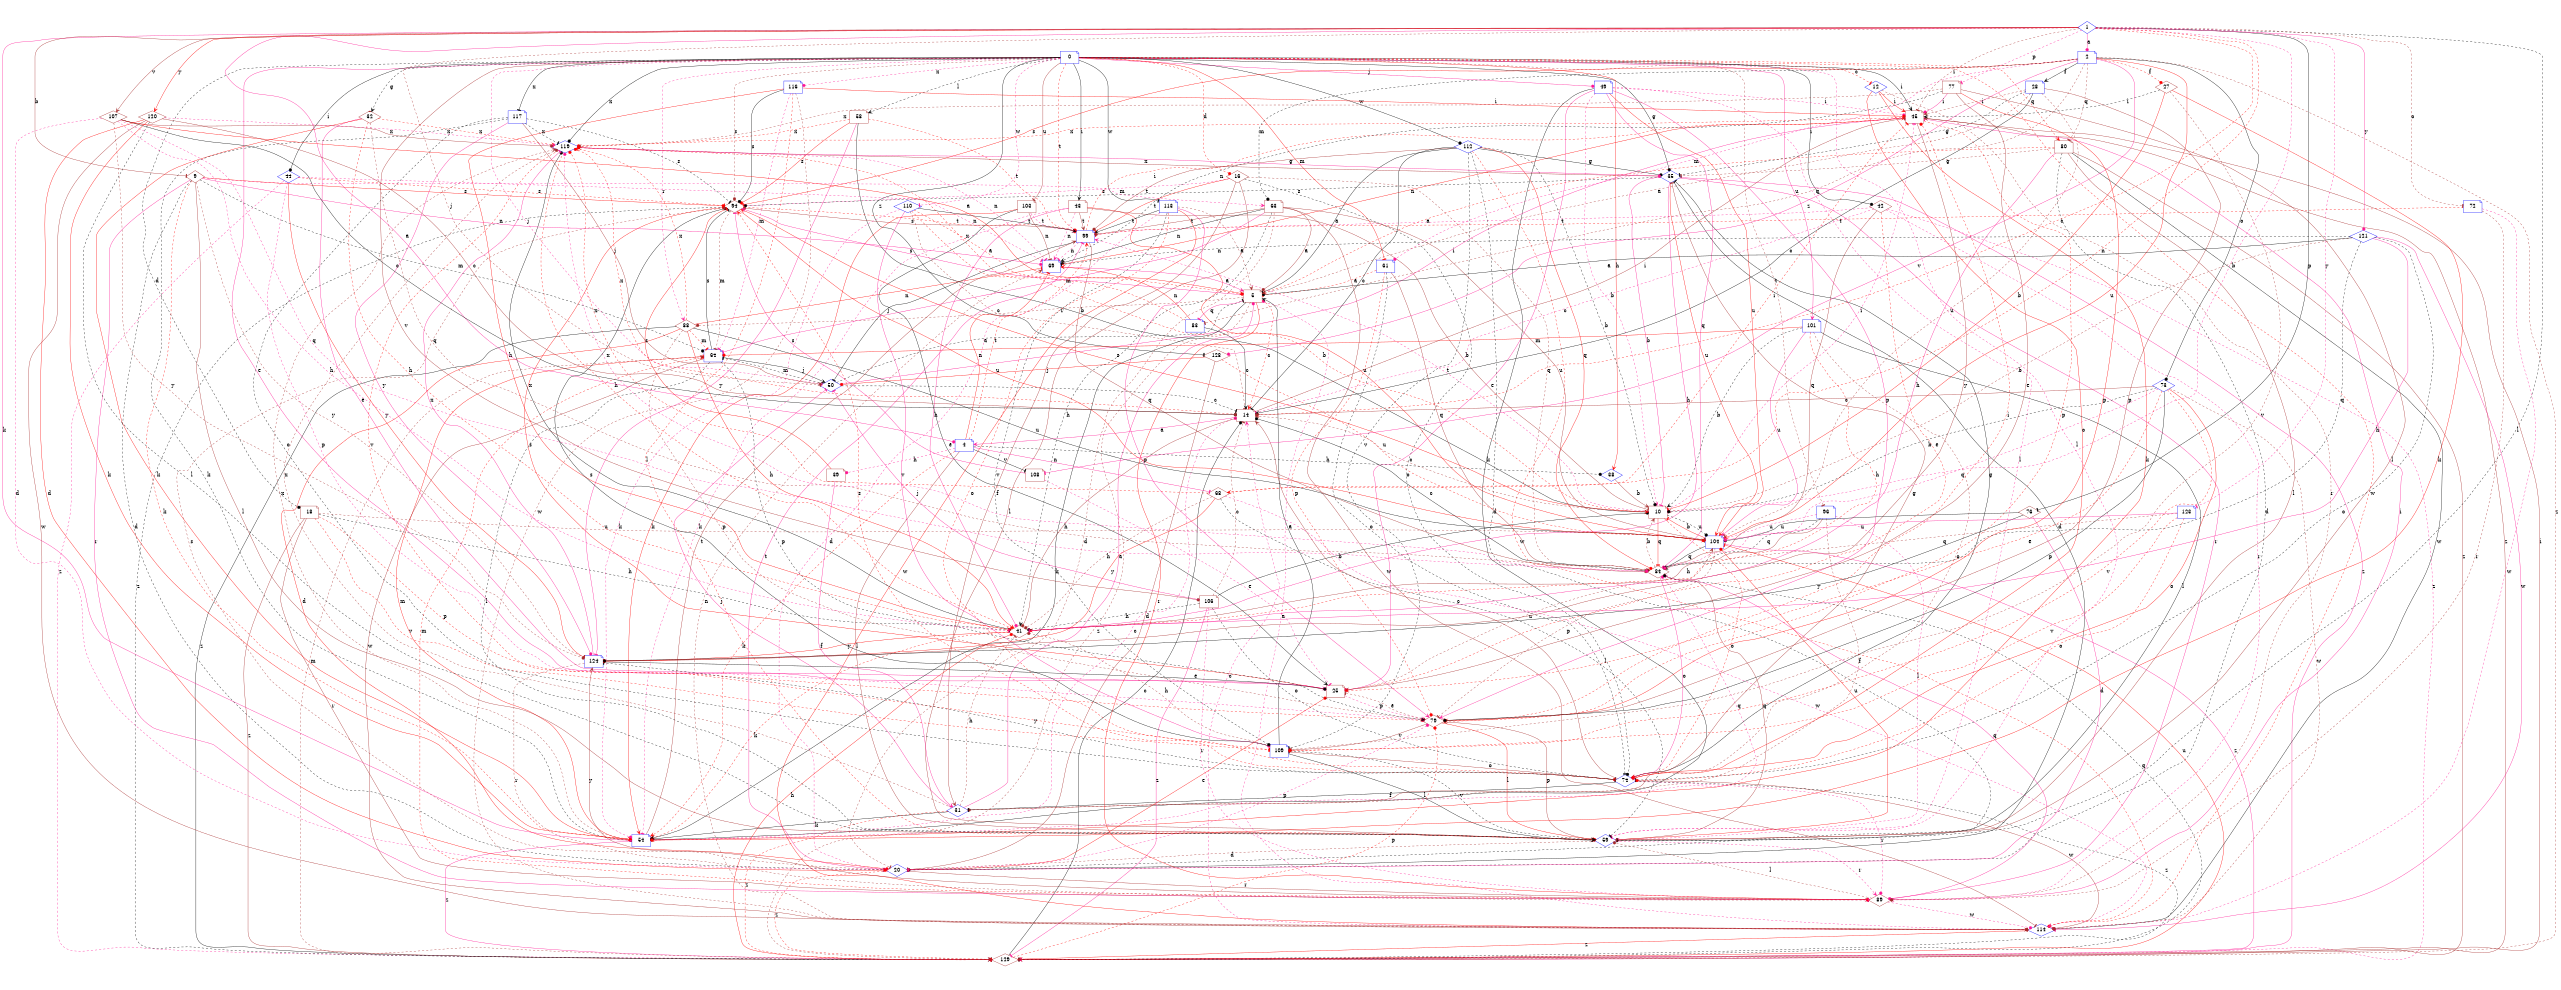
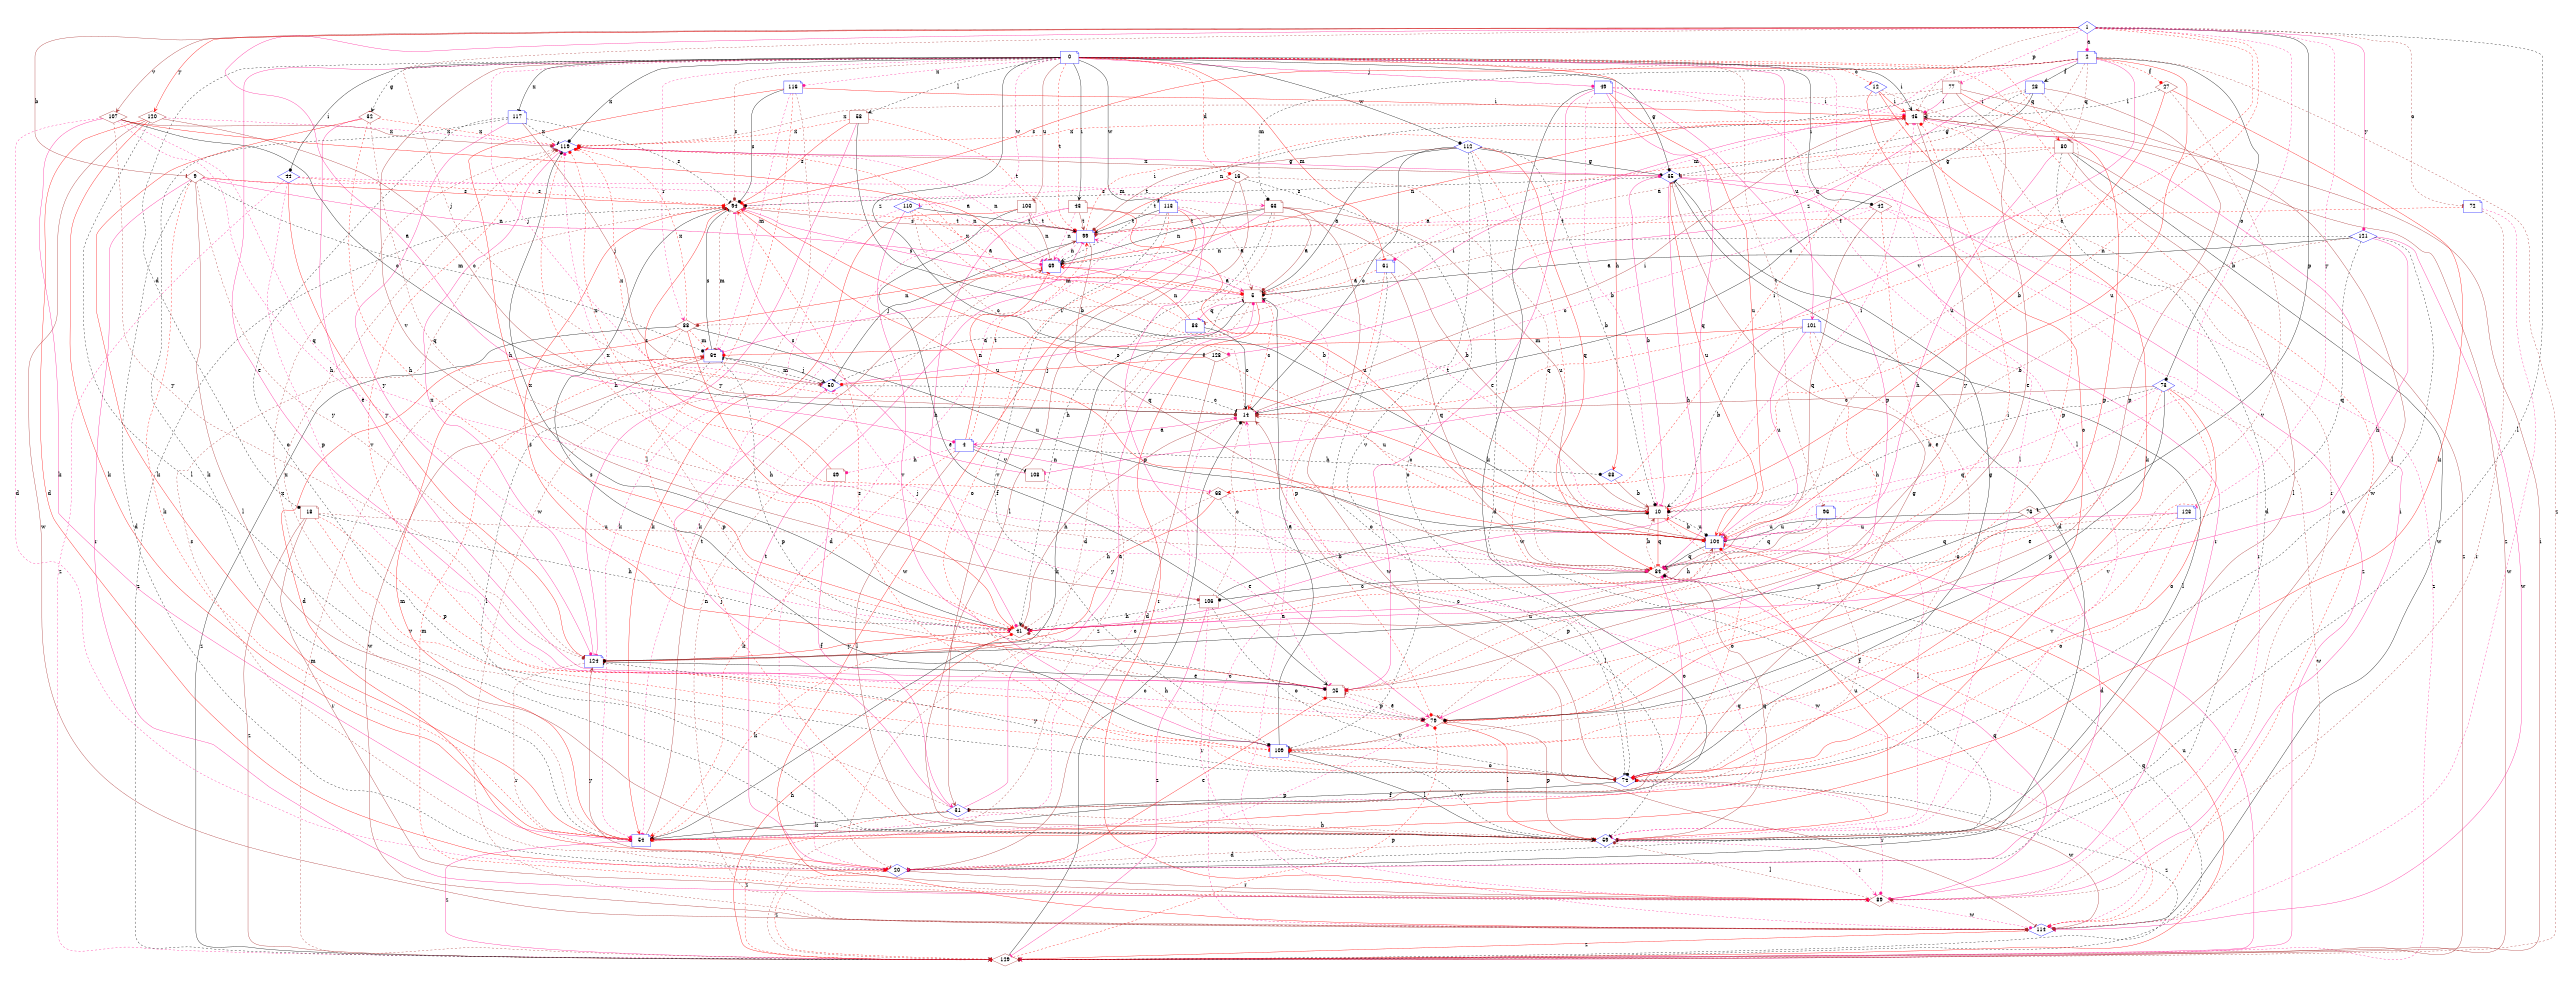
edge "1" -> "54": now "107" -> "54"
edge "84" -> "14": now "84" -> "106"
edge "106" -> "50": style solid -> dashed
edge "31" -> "41": now "31" -> "59"
